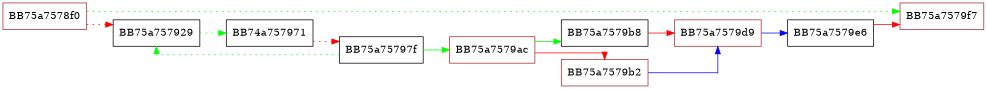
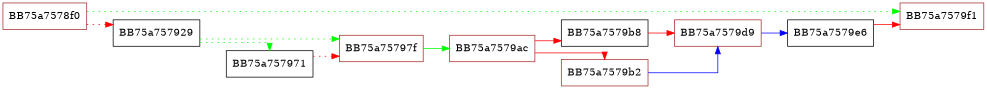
node "BB75a7579f7": label "BB75a7579f7" -> "BB75a7579f1"
node "BB74a757971": label "BB74a757971" -> "BB75a757971"
edge "BB75a7579ac" -> "BB75a7579b8": color green -> red
node "BB75a75797f": color black -> brown
edge "BB75a75797f" -> "BB75a757929": reversed
